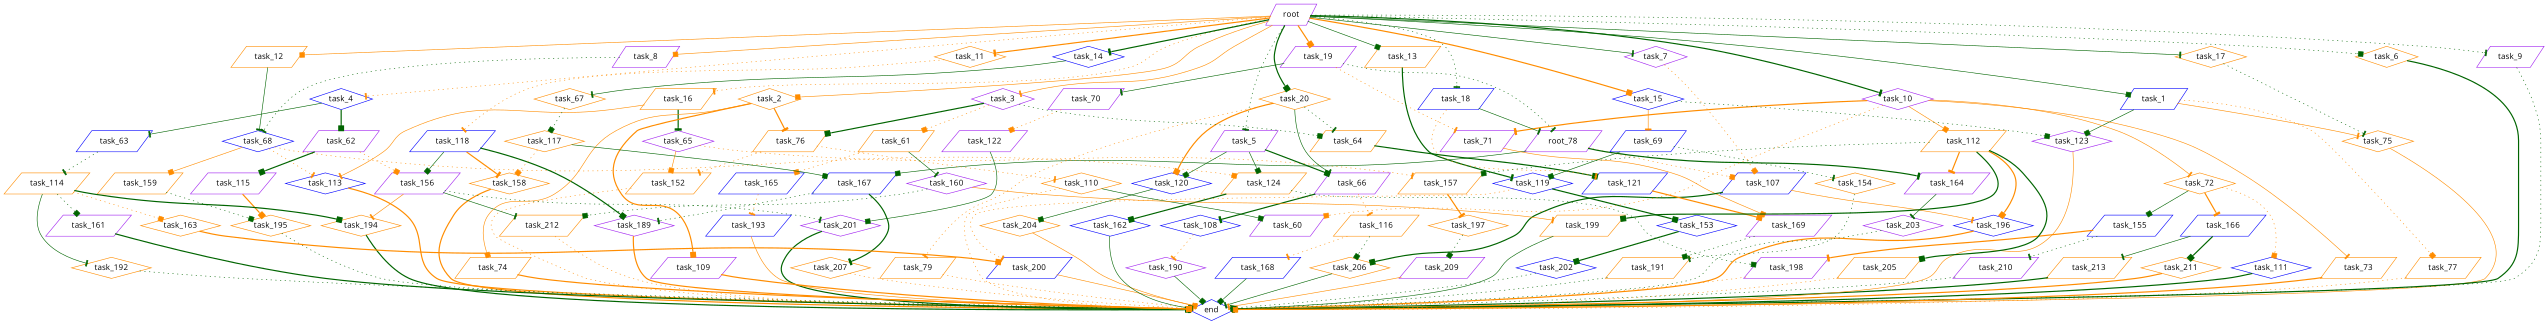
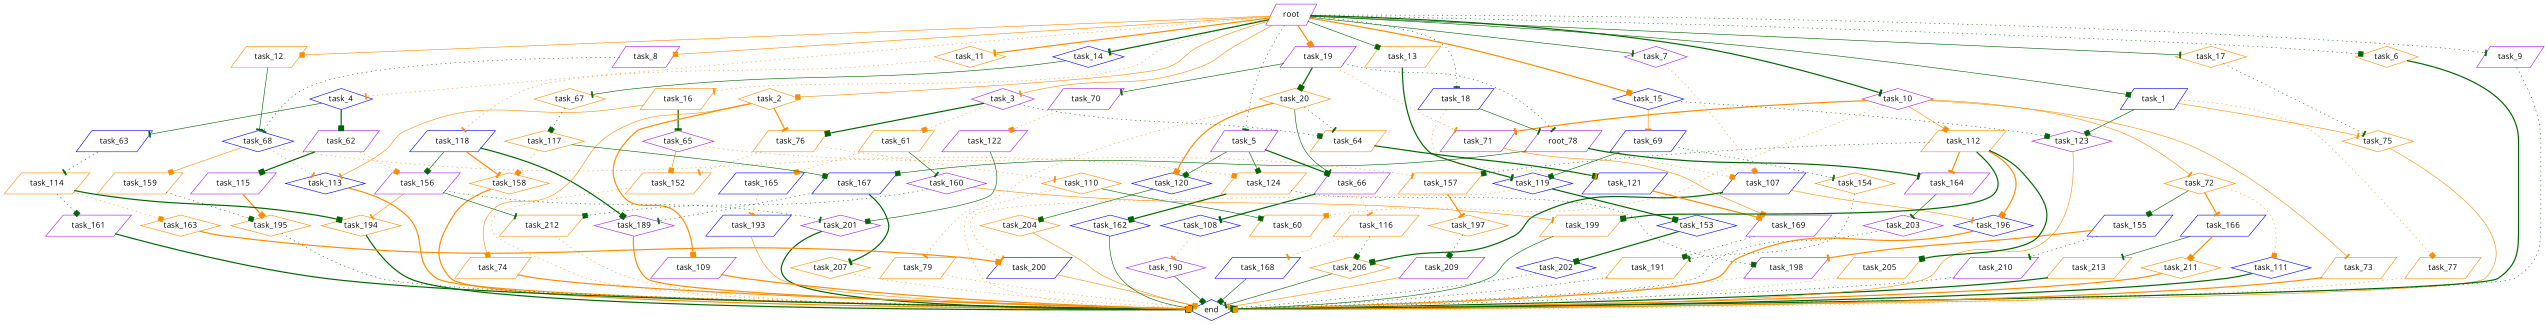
edge "root" -> "task_20": now "task_19" -> "task_20"
node "task_60": color purple -> darkorange
edge "task_166" -> "task_211": color darkgreen -> darkorange
node "task_192": removed
